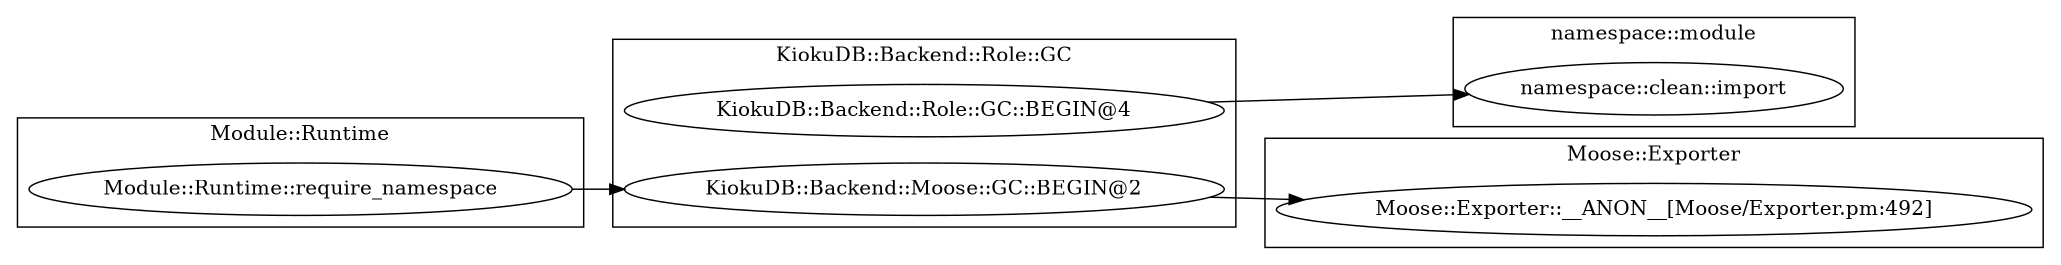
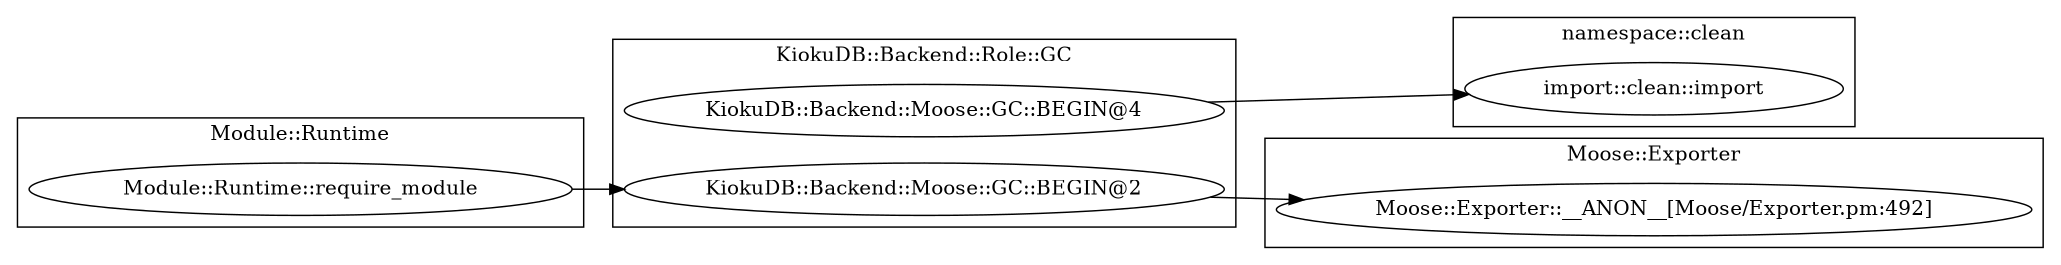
cluster "namespace::module": label "namespace::module" -> "namespace::clean"
node "namespace::clean::import": label "namespace::clean::import" -> "import::clean::import"
node "KiokuDB::Backend::Role::GC::BEGIN@4": label "KiokuDB::Backend::Role::GC::BEGIN@4" -> "KiokuDB::Backend::Moose::GC::BEGIN@4"
node "Module::Runtime::require_namespace": label "Module::Runtime::require_namespace" -> "Module::Runtime::require_module"
